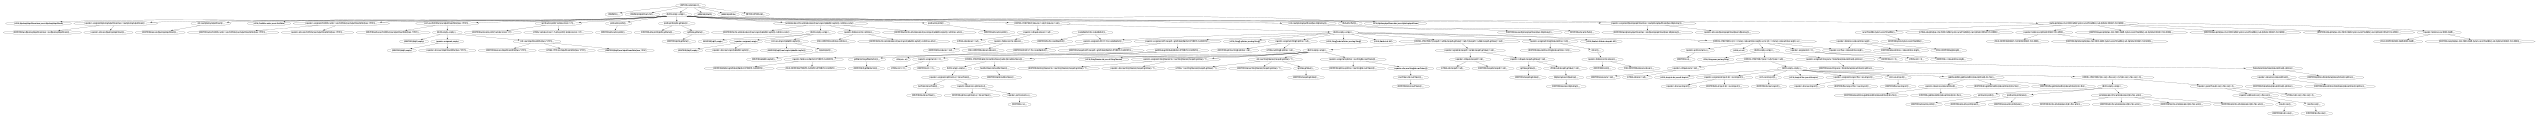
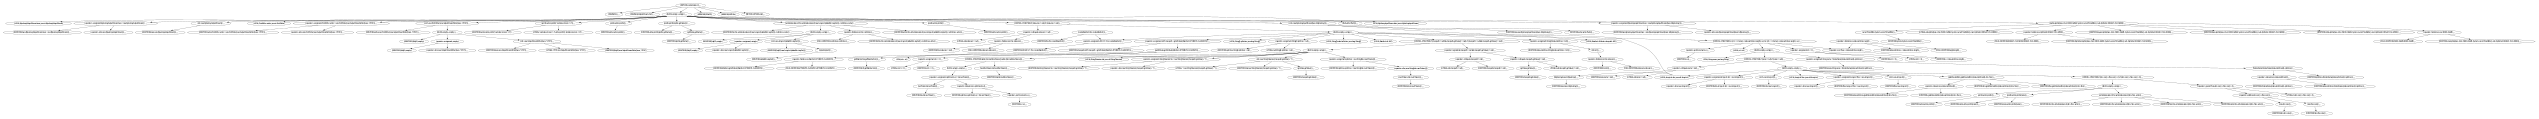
edge "(LITERAL,null,classpath.getValue() != null)" -> "(toByteArray,baos.toByteArray())": now "(<init>,new ByteArrayInputStream(baos.toByteArray()))" -> "(toByteArray,baos.toByteArray())"
